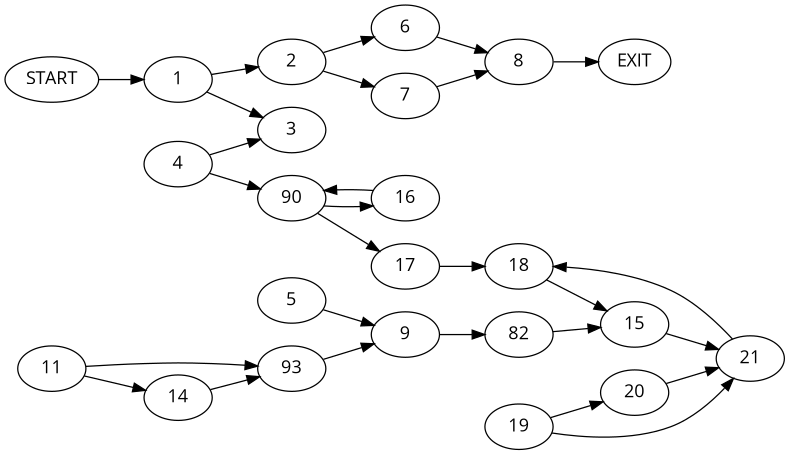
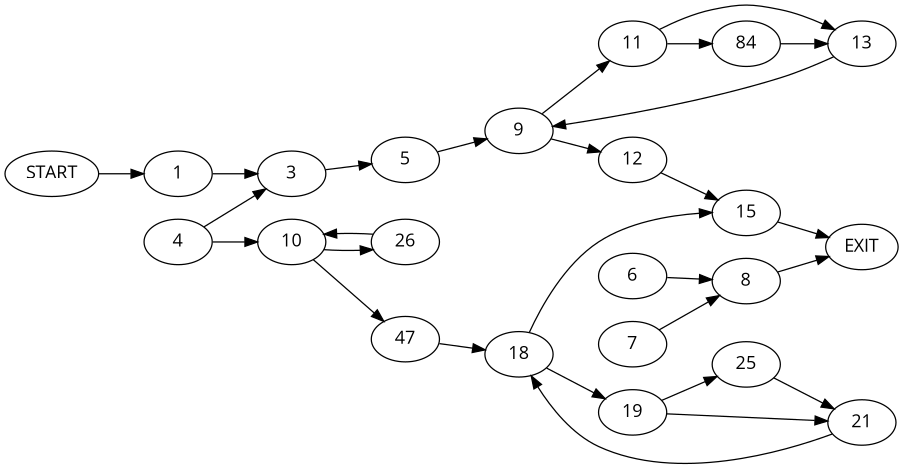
node "2": removed
edge "9" -> "11": added
edge "3" -> "5": added
node "90": label "90" -> "10"
node "16": label "16" -> "26"
node "17": label "17" -> "47"
node "82": label "82" -> "12"
edge "15" -> "21": now "15" -> "EXIT"
node "93": label "93" -> "13"
edge "18" -> "19": added
node "20": label "20" -> "25"
node "14": label "14" -> "84"
